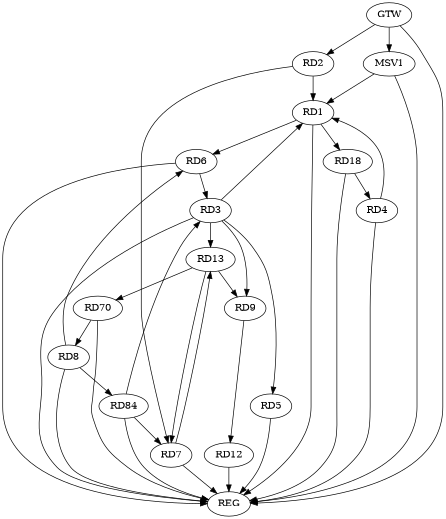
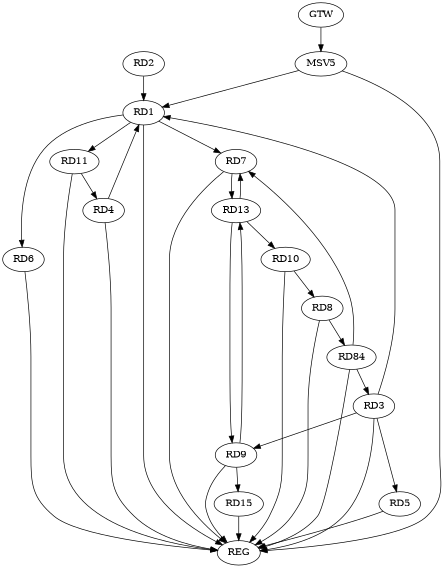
edge "GTW" -> "RD2": removed
node "MSV1": label "MSV1" -> "MSV5"
node "RD18": label "RD18" -> "RD11"
edge "RD6" -> "RD3": removed
edge "RD2" -> "RD7": now "RD1" -> "RD7"
edge "RD3" -> "RD13": now "RD9" -> "RD13"
edge "RD8" -> "RD6": removed
node "RD70": label "RD70" -> "RD10"
edge "GTW" -> "REG": now "RD9" -> "REG"
node "RD12": label "RD12" -> "RD15"
